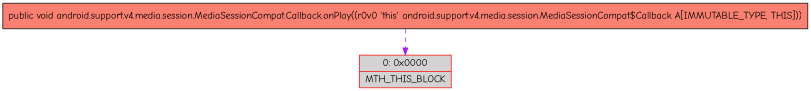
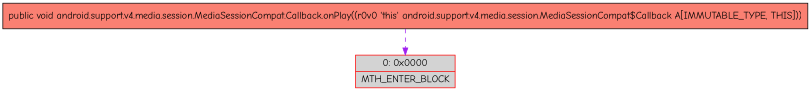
node "0: 0x0000": text "MTH_THIS_BLOCK" -> "MTH_ENTER_BLOCK"
